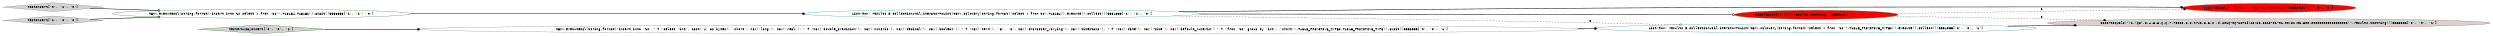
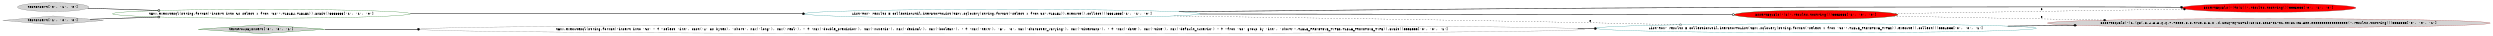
node "testInsert['0', '1', '0']": shape diamond -> ellipse
